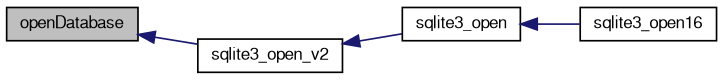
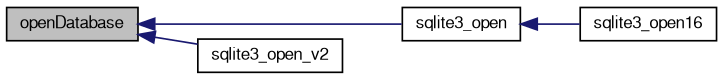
edge "sqlite3_open" -> "sqlite3_open_v2": now "sqlite3_open" -> "openDatabase"
